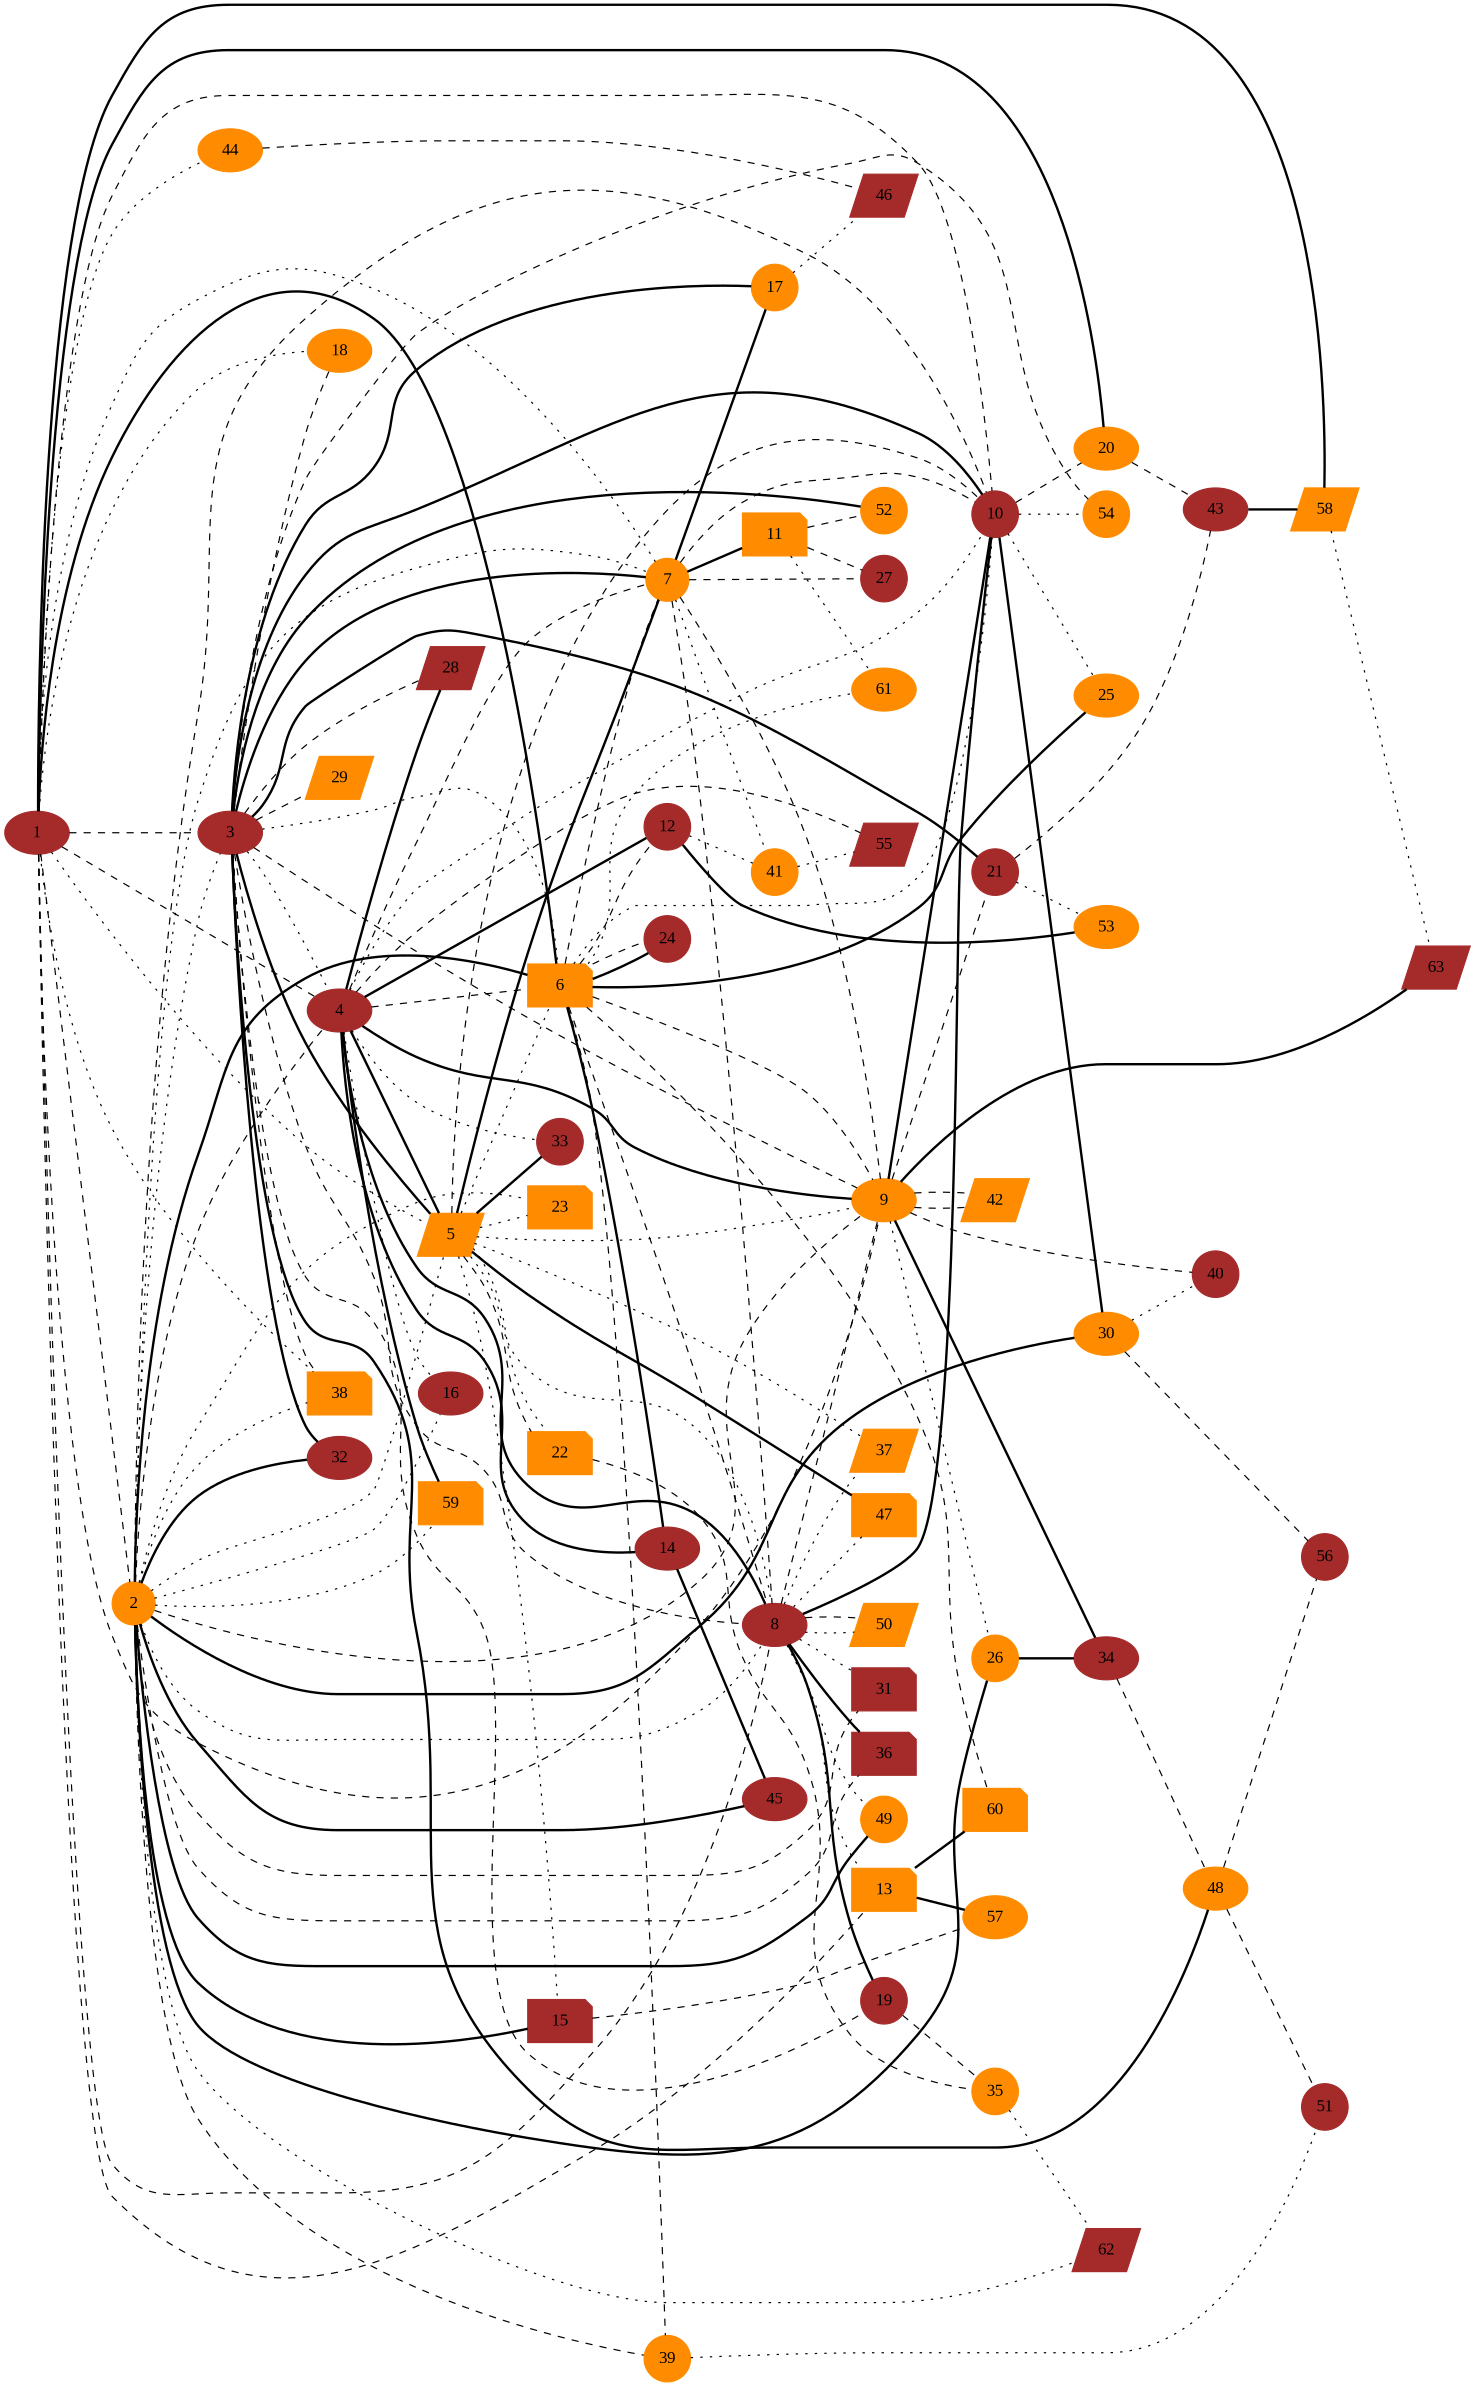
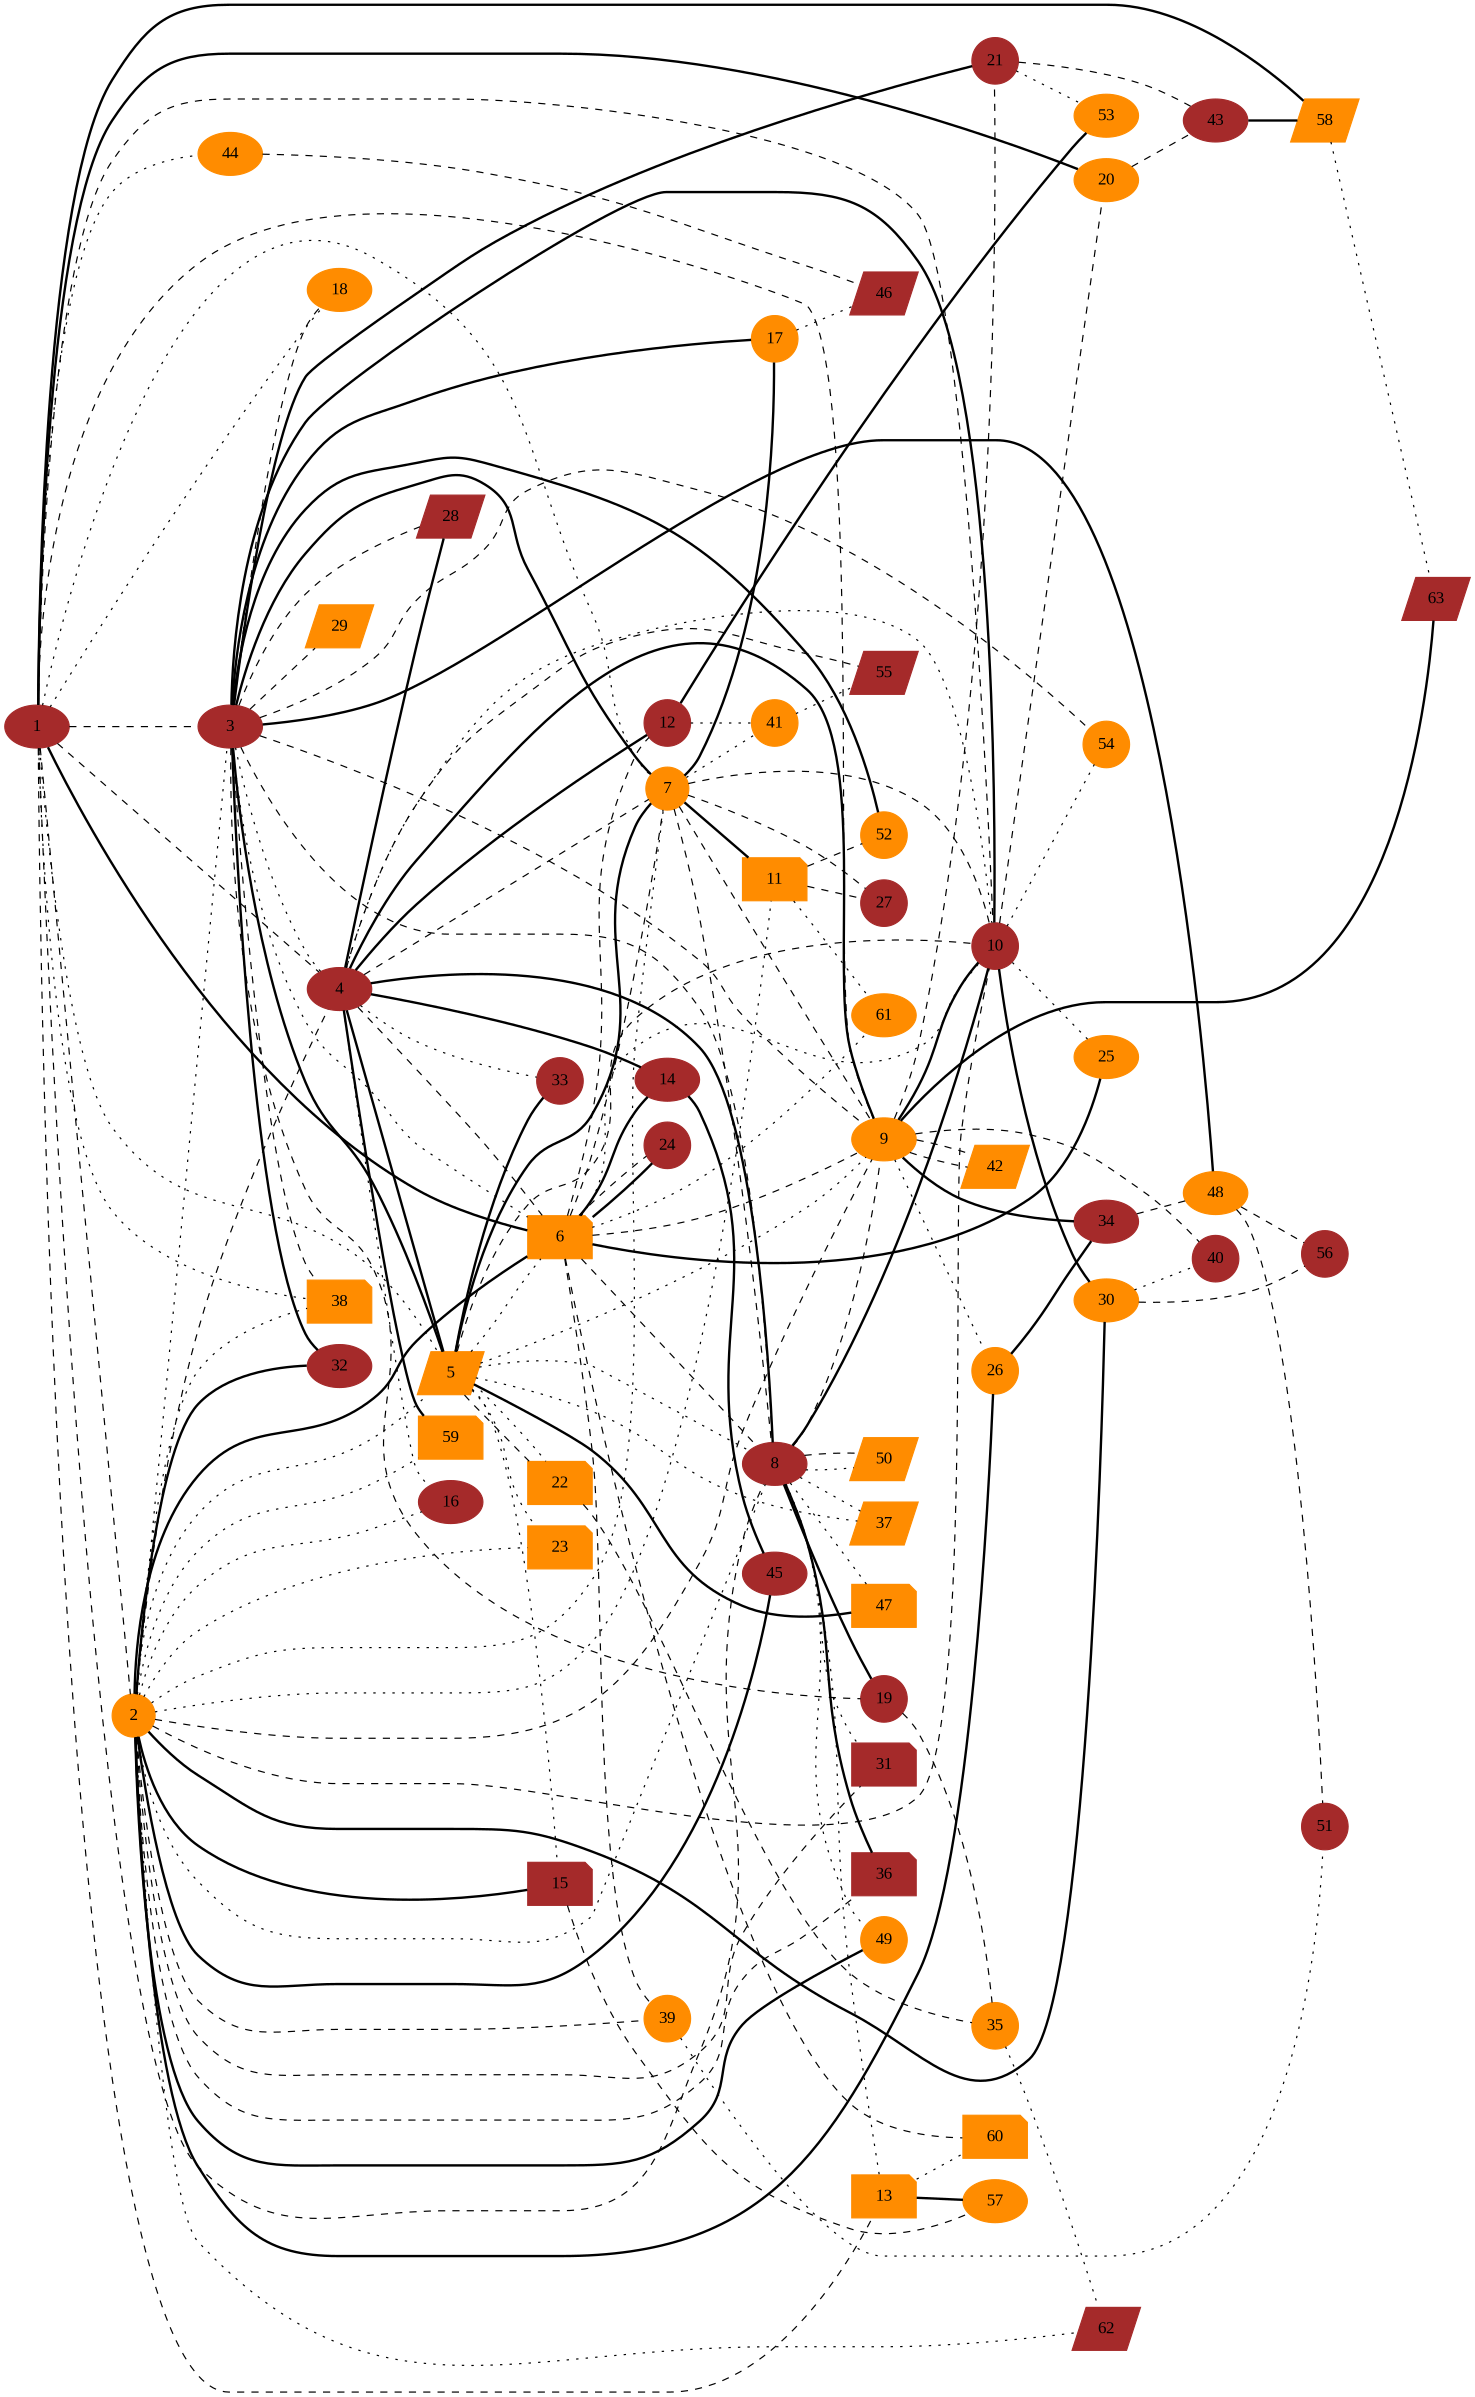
edge "11" -- "2": added
edge "60" -- "13": style bold -> dotted
